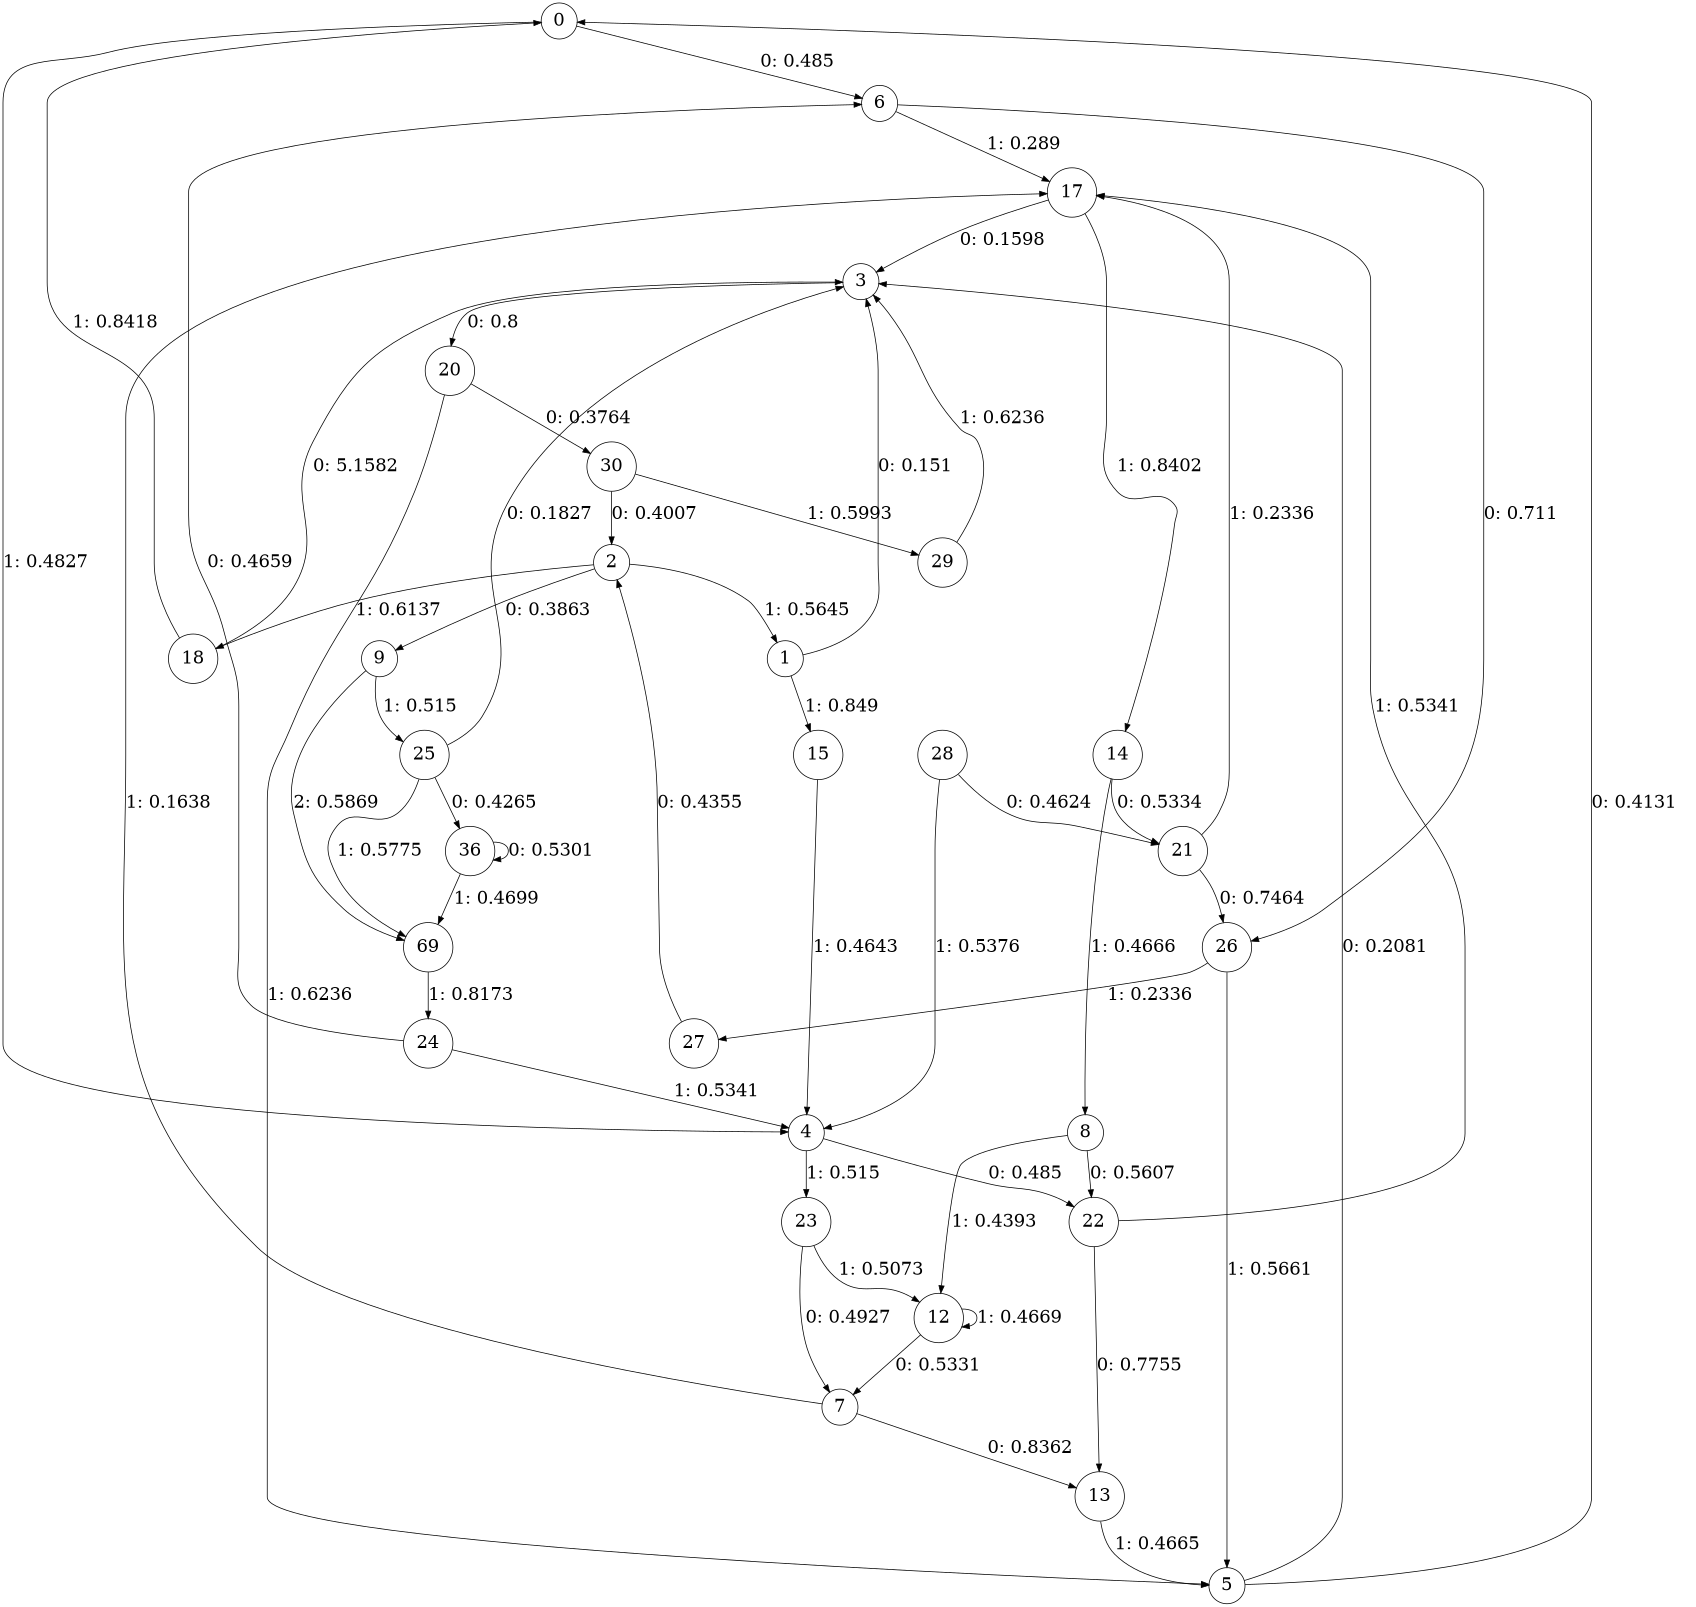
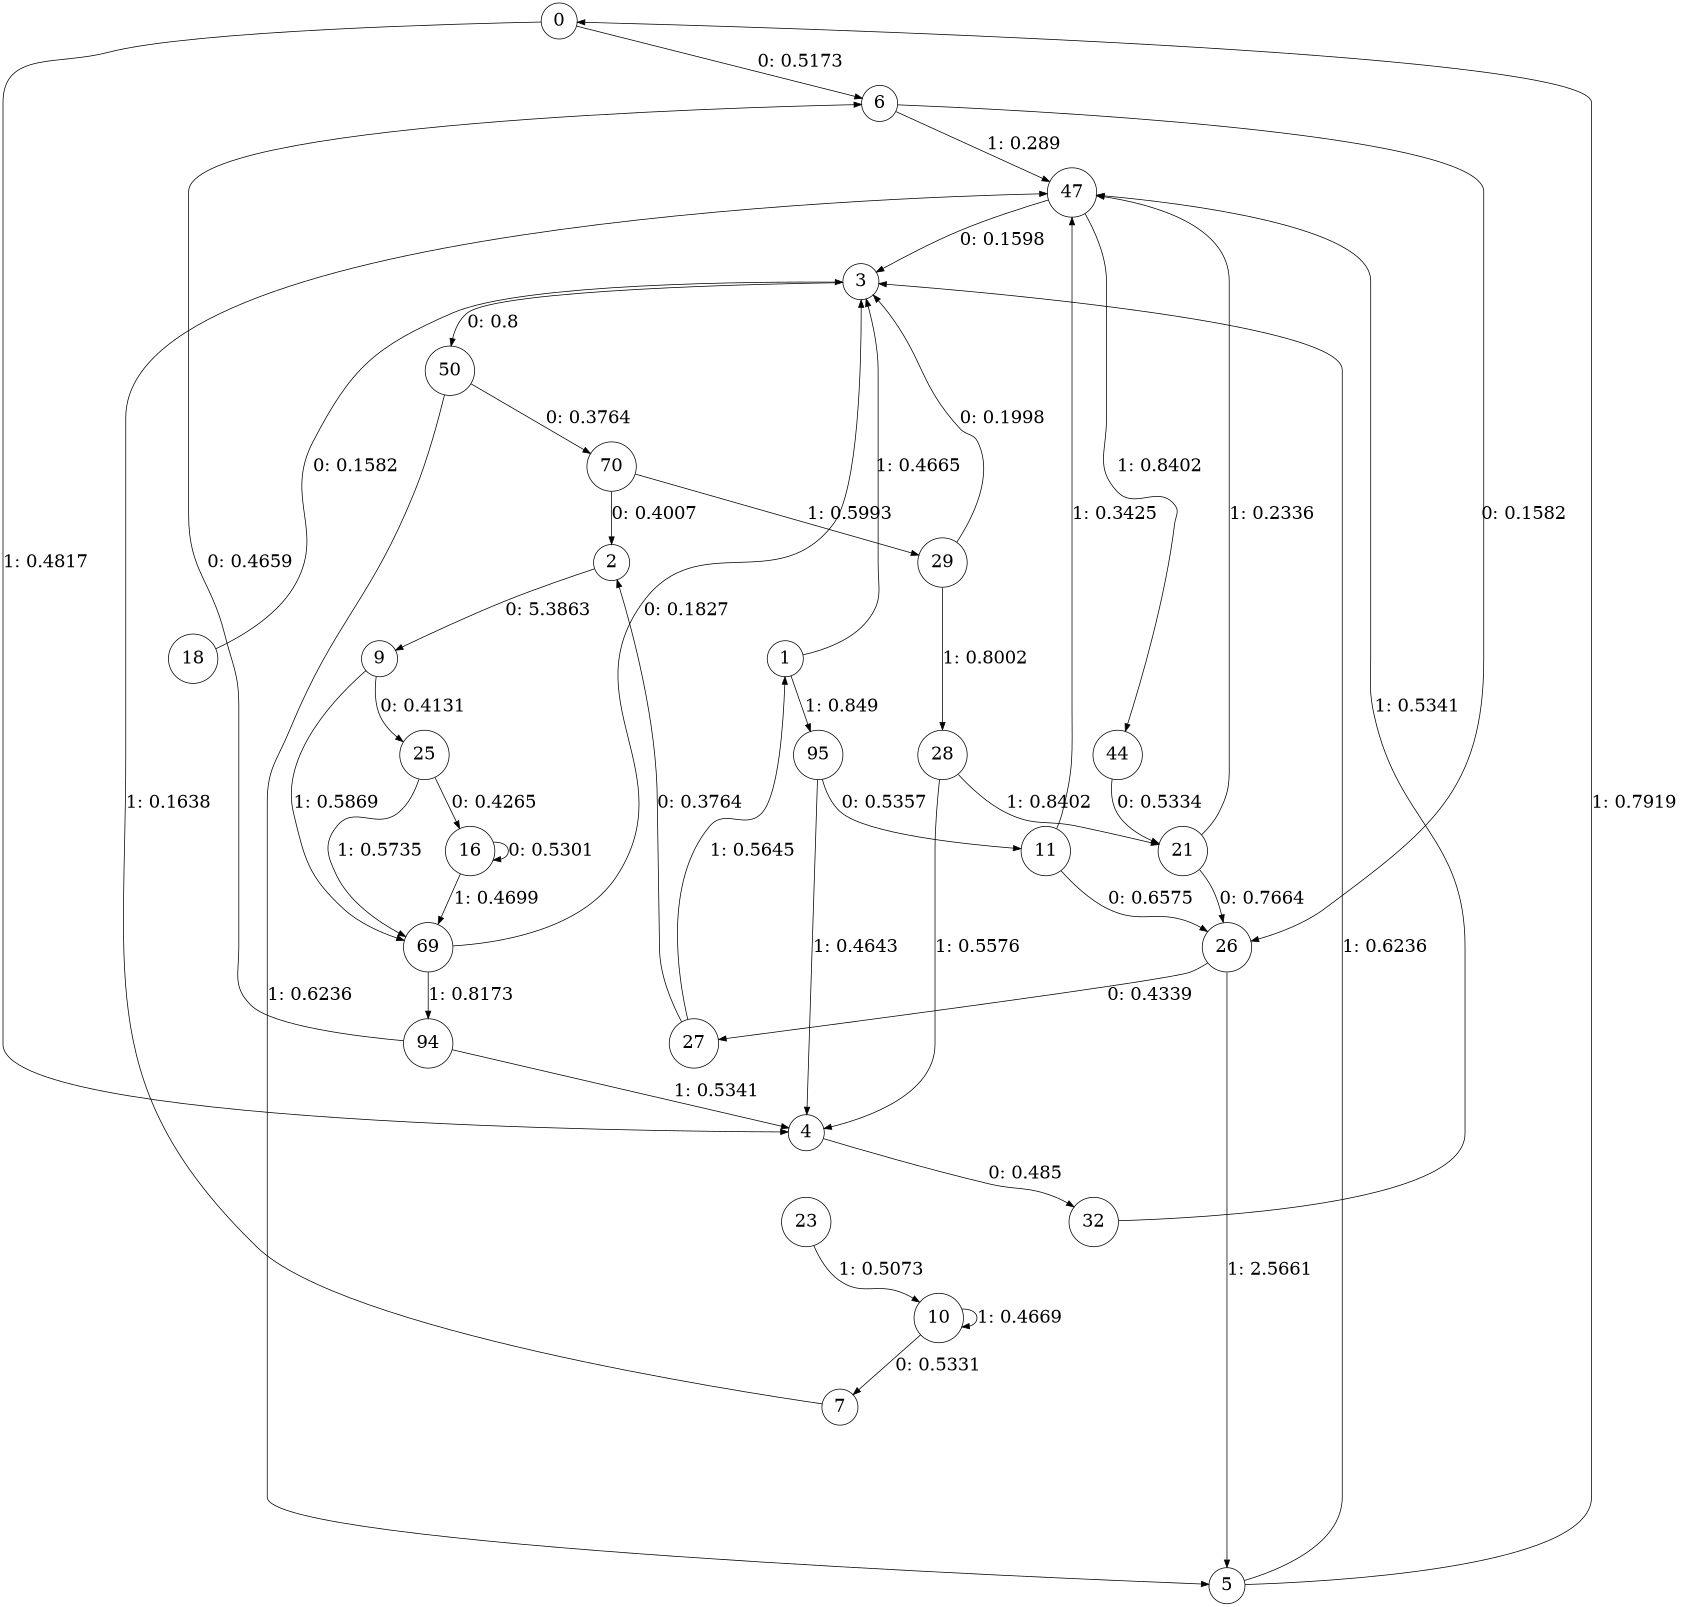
edge "0" -> "6": label "0: 0.485    " -> "0: 0.5173   "
edge "18" -> "0": removed, label "1: 0.8418"
node "17": label "17" -> "47"
node "20": label "20" -> "50"
edge "29" -> "3": label "1: 0.6236   " -> "0: 0.1998   "
edge "25" -> "3": now "69" -> "3"
edge "18" -> "3": label "0: 5.1582   " -> "0: 0.1582   "
node "30": label "30" -> "70"
edge "1" -> "3": label "0: 0.151    " -> "1: 0.4665   "
edge "6" -> "26": label "0: 0.711    " -> "0: 0.1582   "
edge "0" -> "4": label "1: 0.4827   " -> "1: 0.4817   "
edge "2" -> "1": now "27" -> "1"
edge "2" -> "18": removed, label "1: 0.6137"
edge "2" -> "9": label "0: 0.3863   " -> "0: 5.3863   "
edge "29" -> "28": added, label "1: 0.8002"
edge "9" -> "25": label "1: 0.515    " -> "0: 0.4131   "
node "15": label "15" -> "95"
node "14": label "14" -> "44"
edge "9" -> "69": label "2: 0.5869   " -> "1: 0.5869   "
edge "27" -> "2": label "0: 0.4355   " -> "0: 0.3764   "
edge "28" -> "21": label "0: 0.4624   " -> "1: 0.8402   "
edge "5" -> "0": label "0: 0.4131   " -> "1: 0.7919   "
edge "25" -> "69": label "1: 0.5775   " -> "1: 0.5735   "
node "36": label "36" -> "16"
node "11": added
edge "21" -> "26": label "0: 0.7464   " -> "0: 0.7664   "
edge "28" -> "4": label "1: 0.5376   " -> "1: 0.5576   "
edge "5" -> "3": label "0: 0.2081   " -> "1: 0.6236   "
edge "26" -> "27": label "1: 0.2336   " -> "0: 0.4339   "
node "24": label "24" -> "94"
node "8": removed
edge "4" -> "23": removed, label "1: 0.515"
node "22": label "22" -> "32"
edge "26" -> "5": label "1: 0.5661   " -> "1: 2.5661   "
node "12": label "12" -> "10"
edge "23" -> "7": removed, label "0: 0.4927"
node "13": removed
